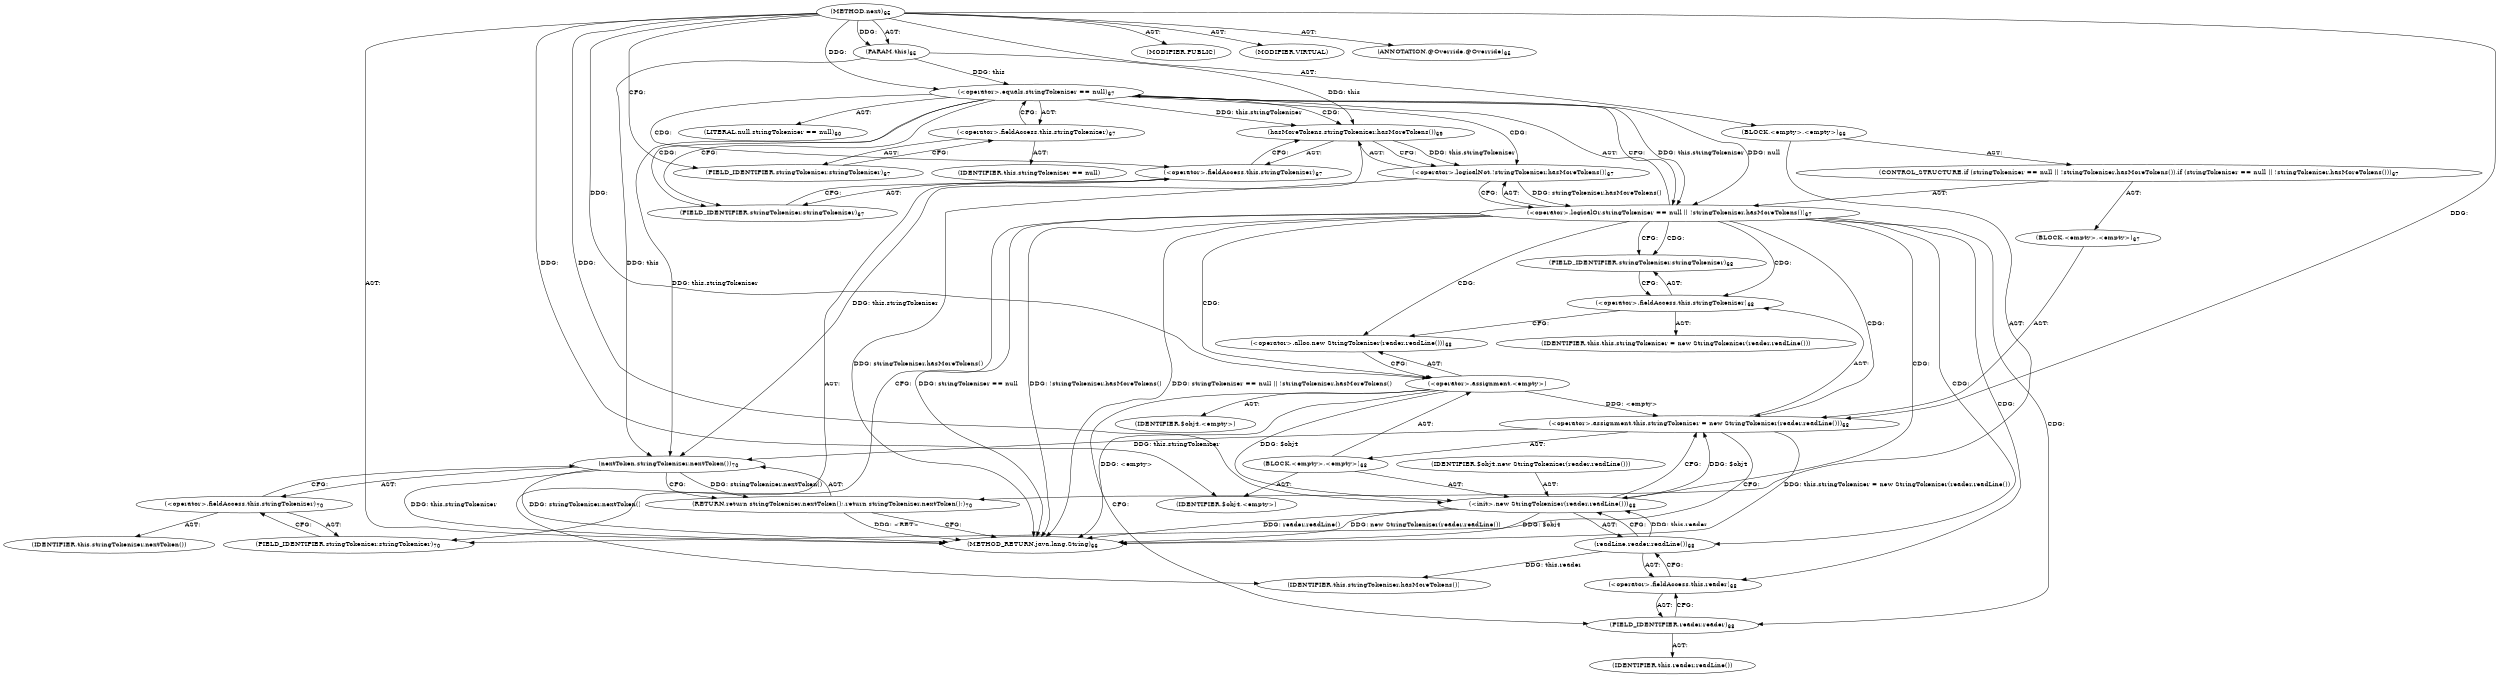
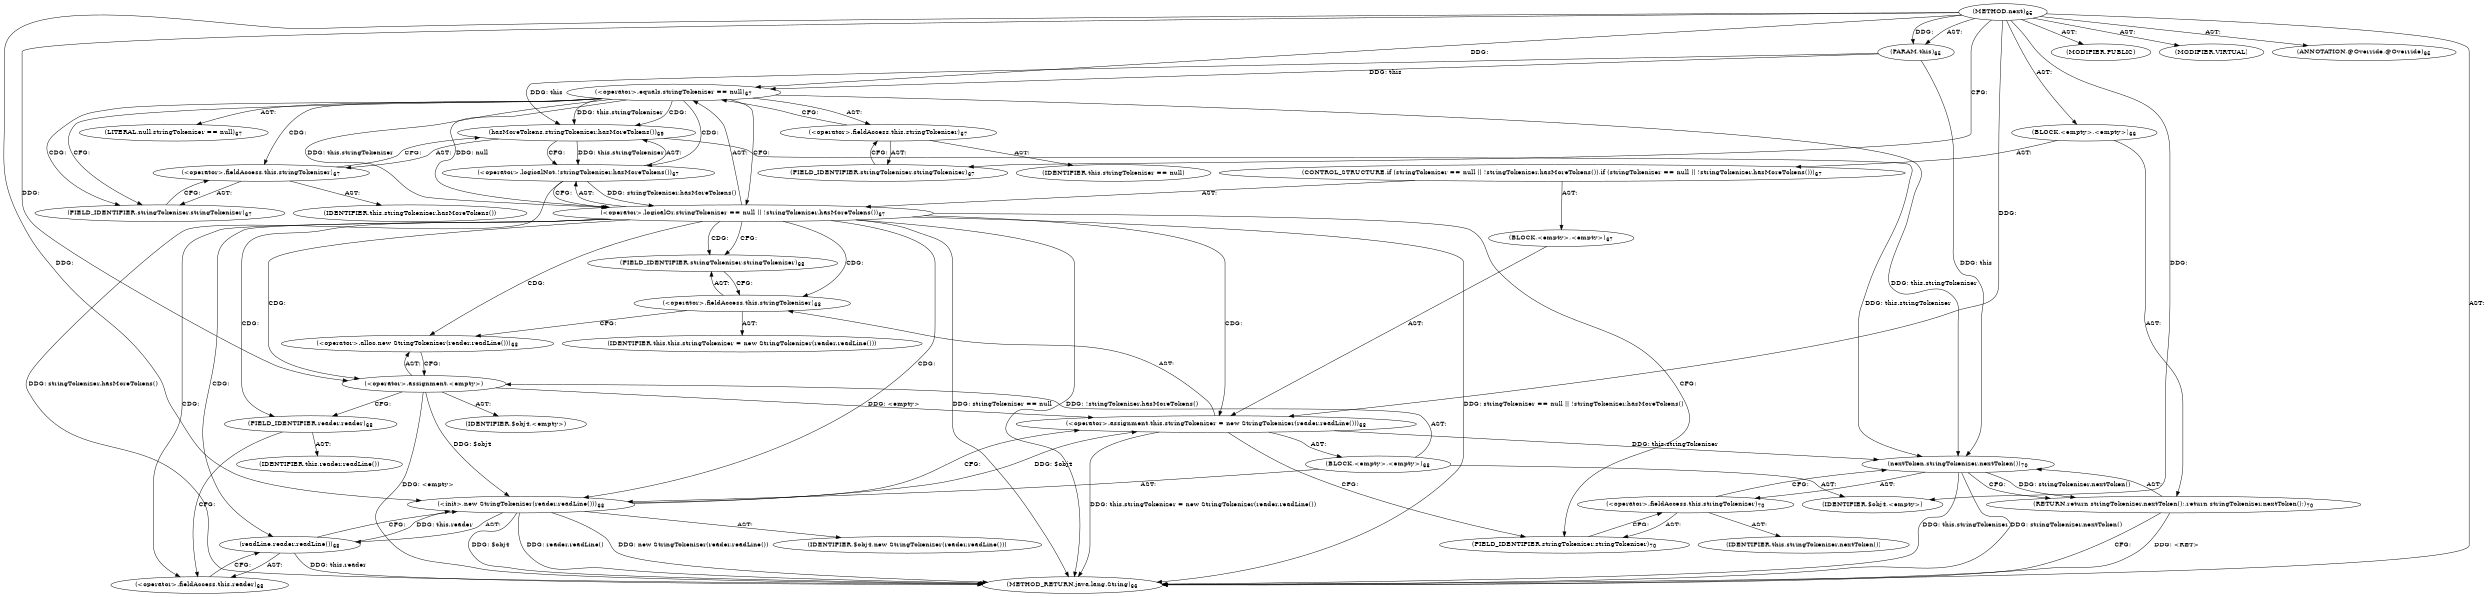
node "(LITERAL,null,stringTokenizer == null)": text "60" -> "67"
edge "(IDENTIFIER,$obj4,new StringTokenizer(reader.readLine()))" -> "(<init>,new StringTokenizer(reader.readLine()))": reversed
edge "(readLine,reader.readLine())" -> "(IDENTIFIER,this,stringTokenizer.hasMoreTokens())": now "(readLine,reader.readLine())" -> "(METHOD_RETURN,java.lang.String)"
edge "(<operator>.fieldAccess,this.reader)" -> "(FIELD_IDENTIFIER,reader,reader)": removed, label "AST:"
